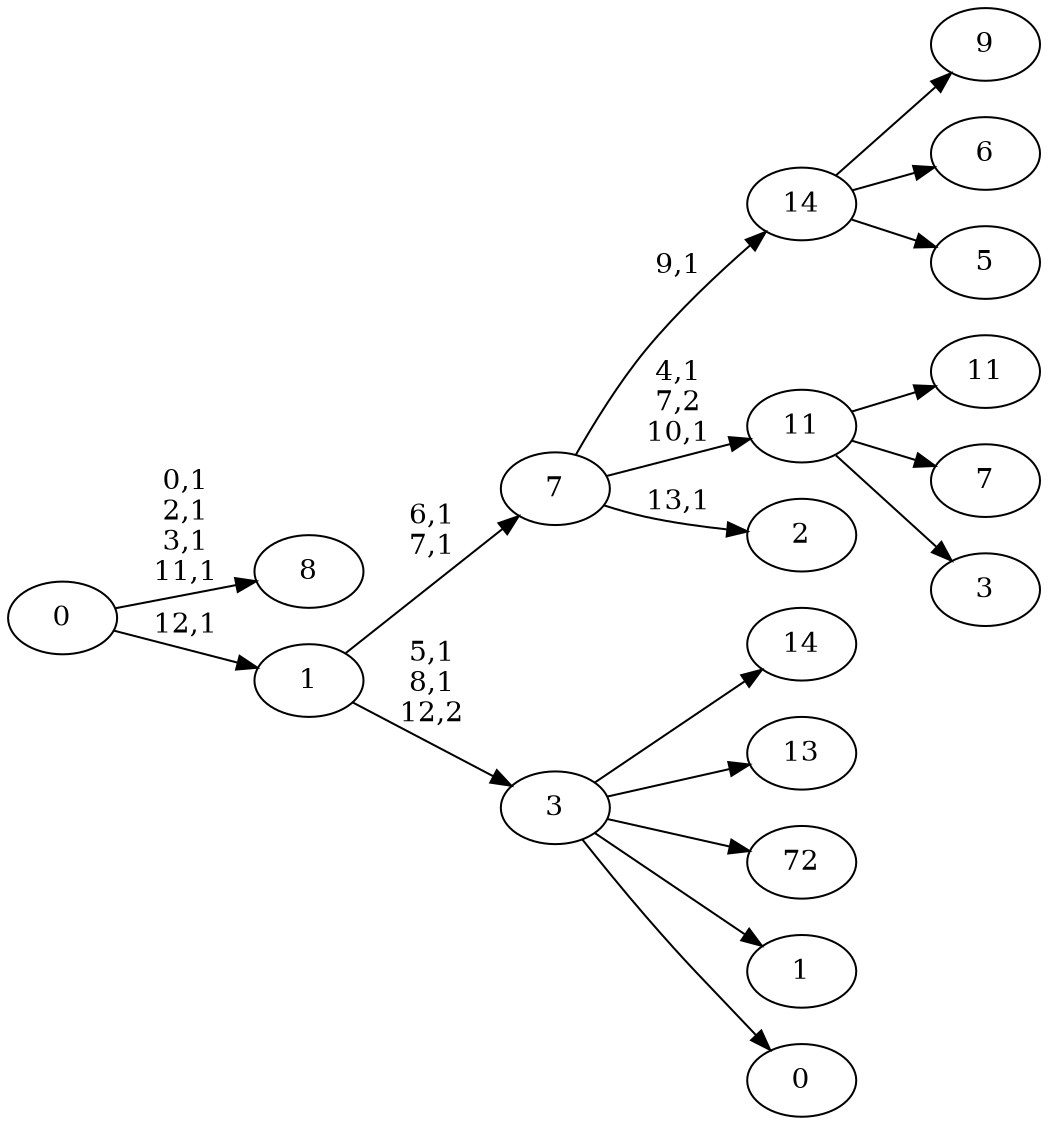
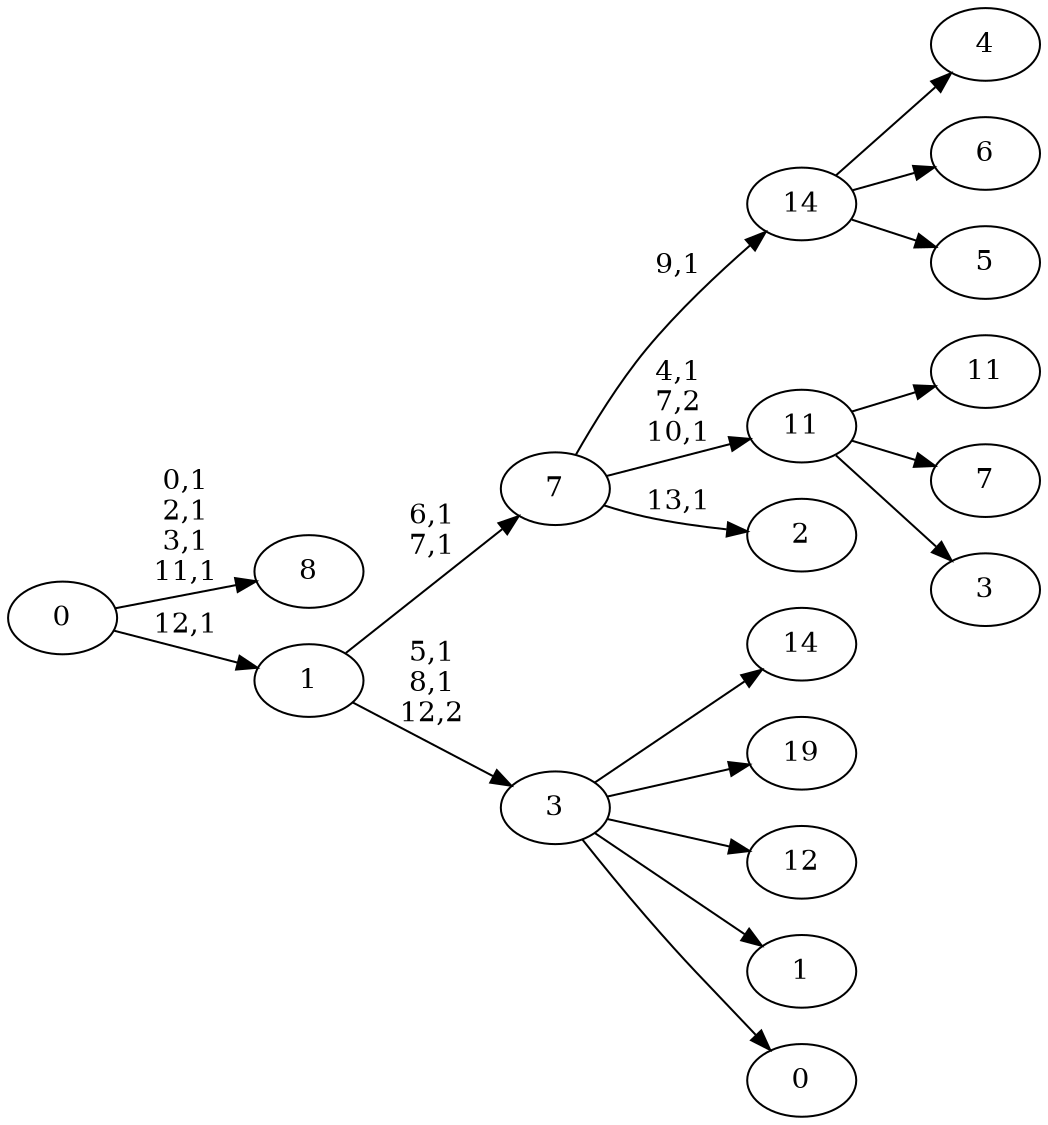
node "9": label "9" -> "4"
node "13": label "13" -> "19"
node "72": label "72" -> "12"
